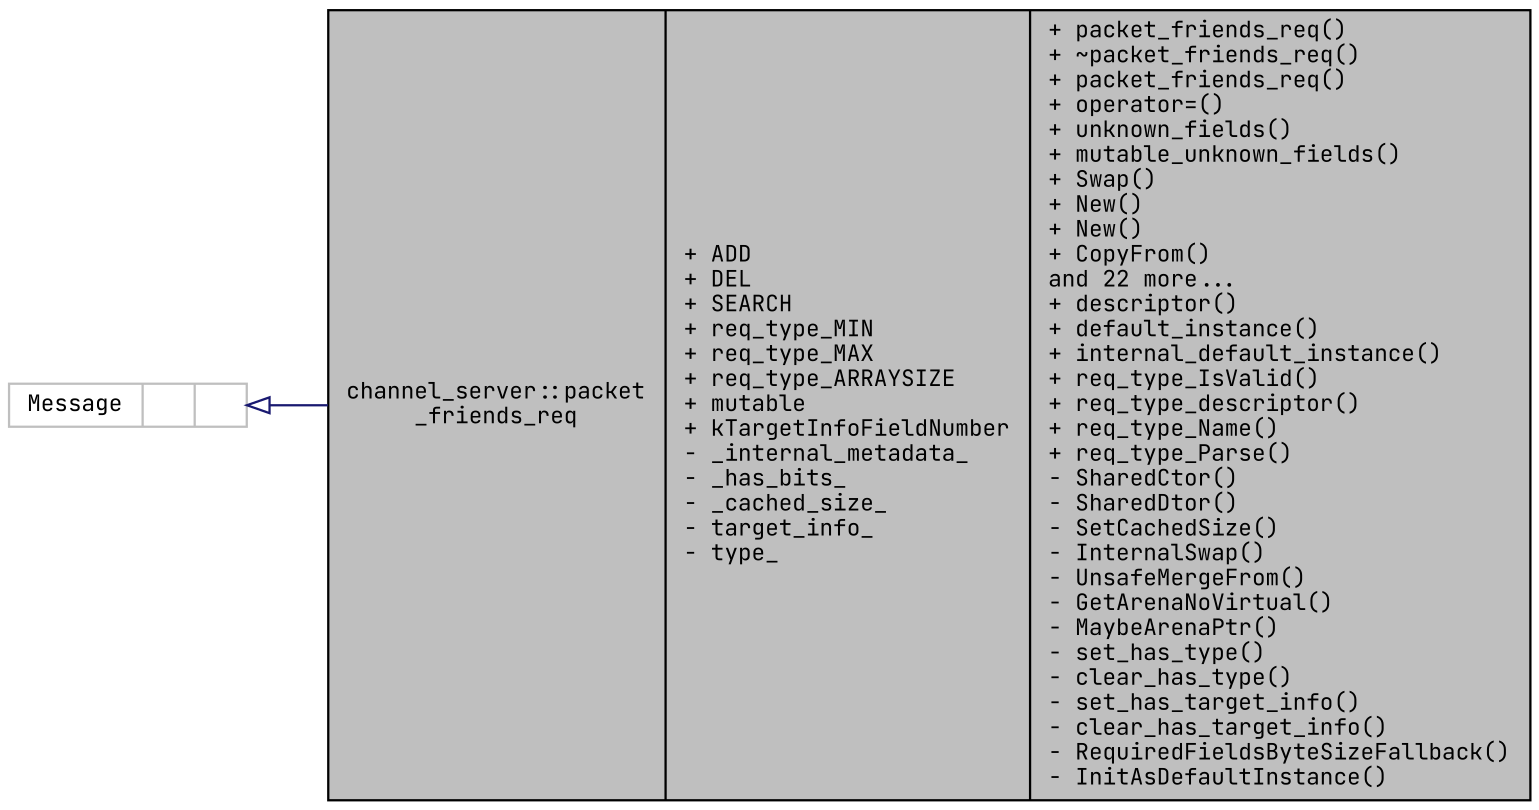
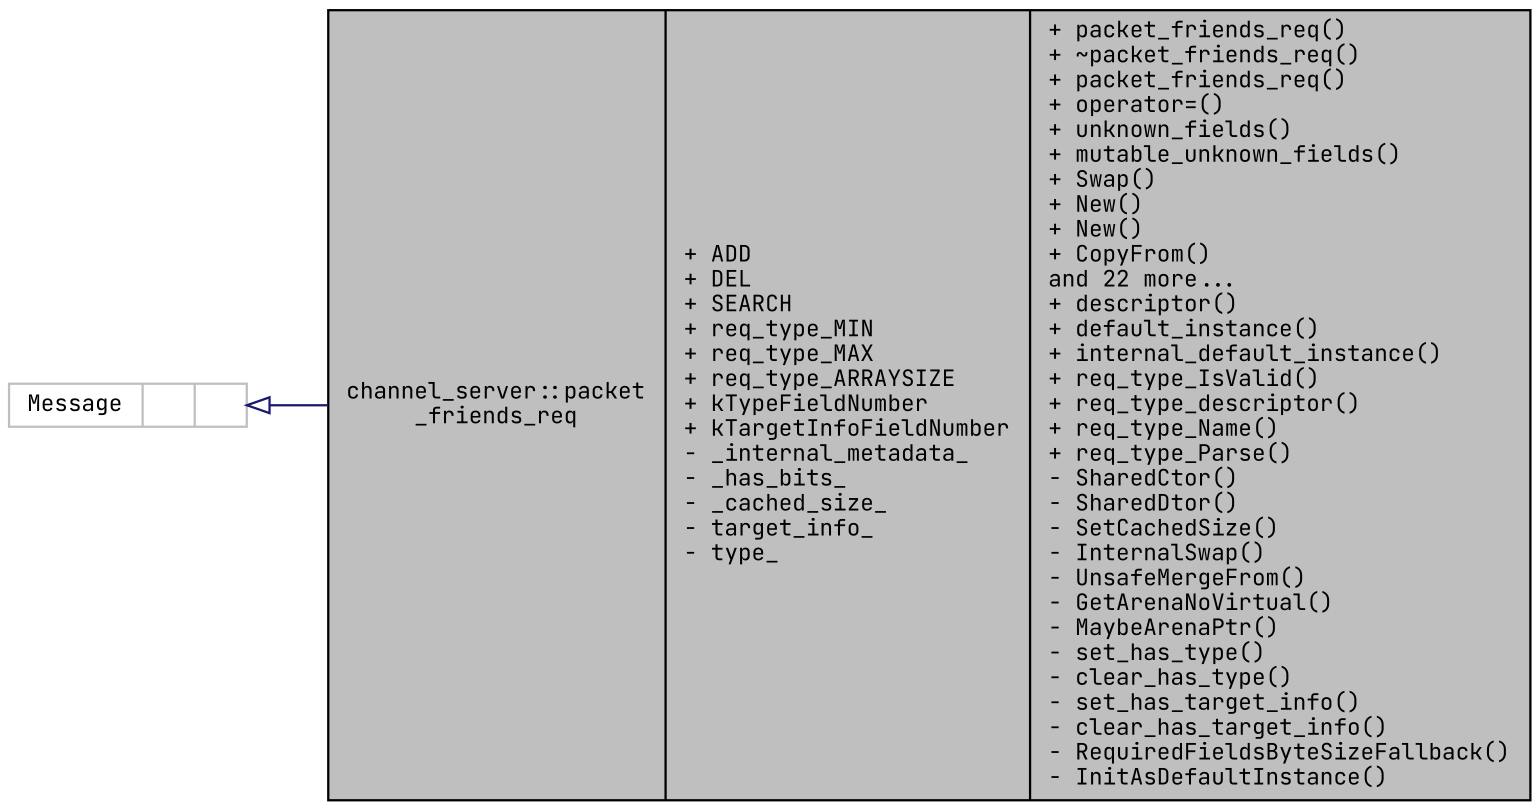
node "channel_server::packet": text "+ mutable" -> "+ kTypeFieldNumber"
